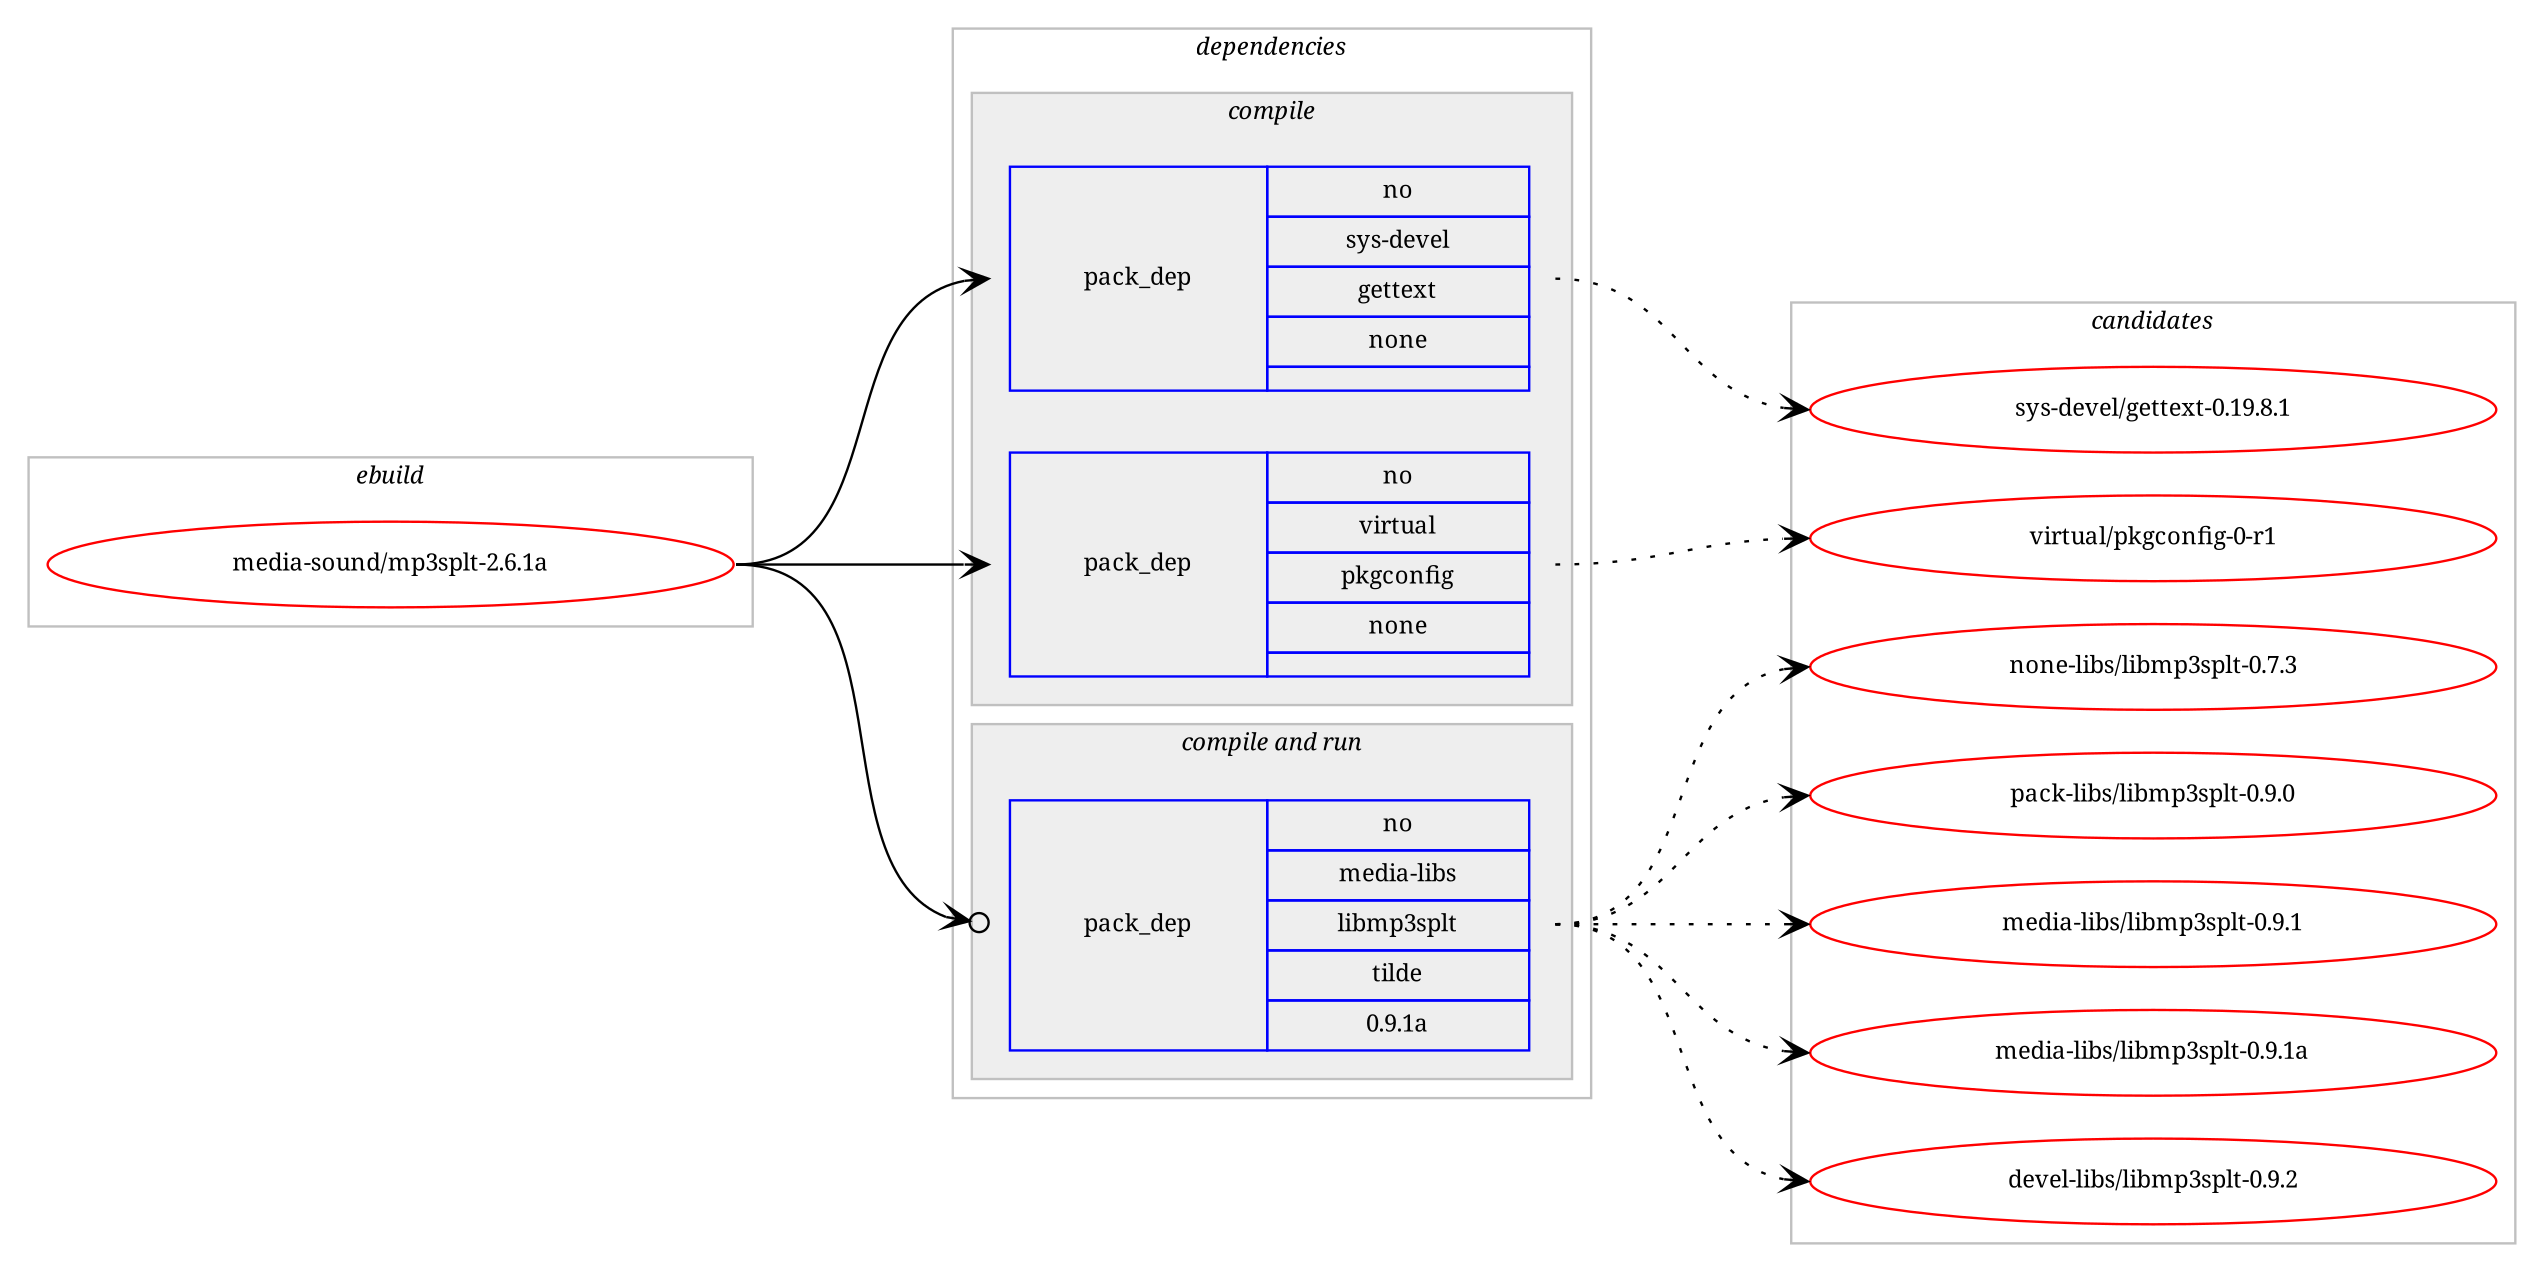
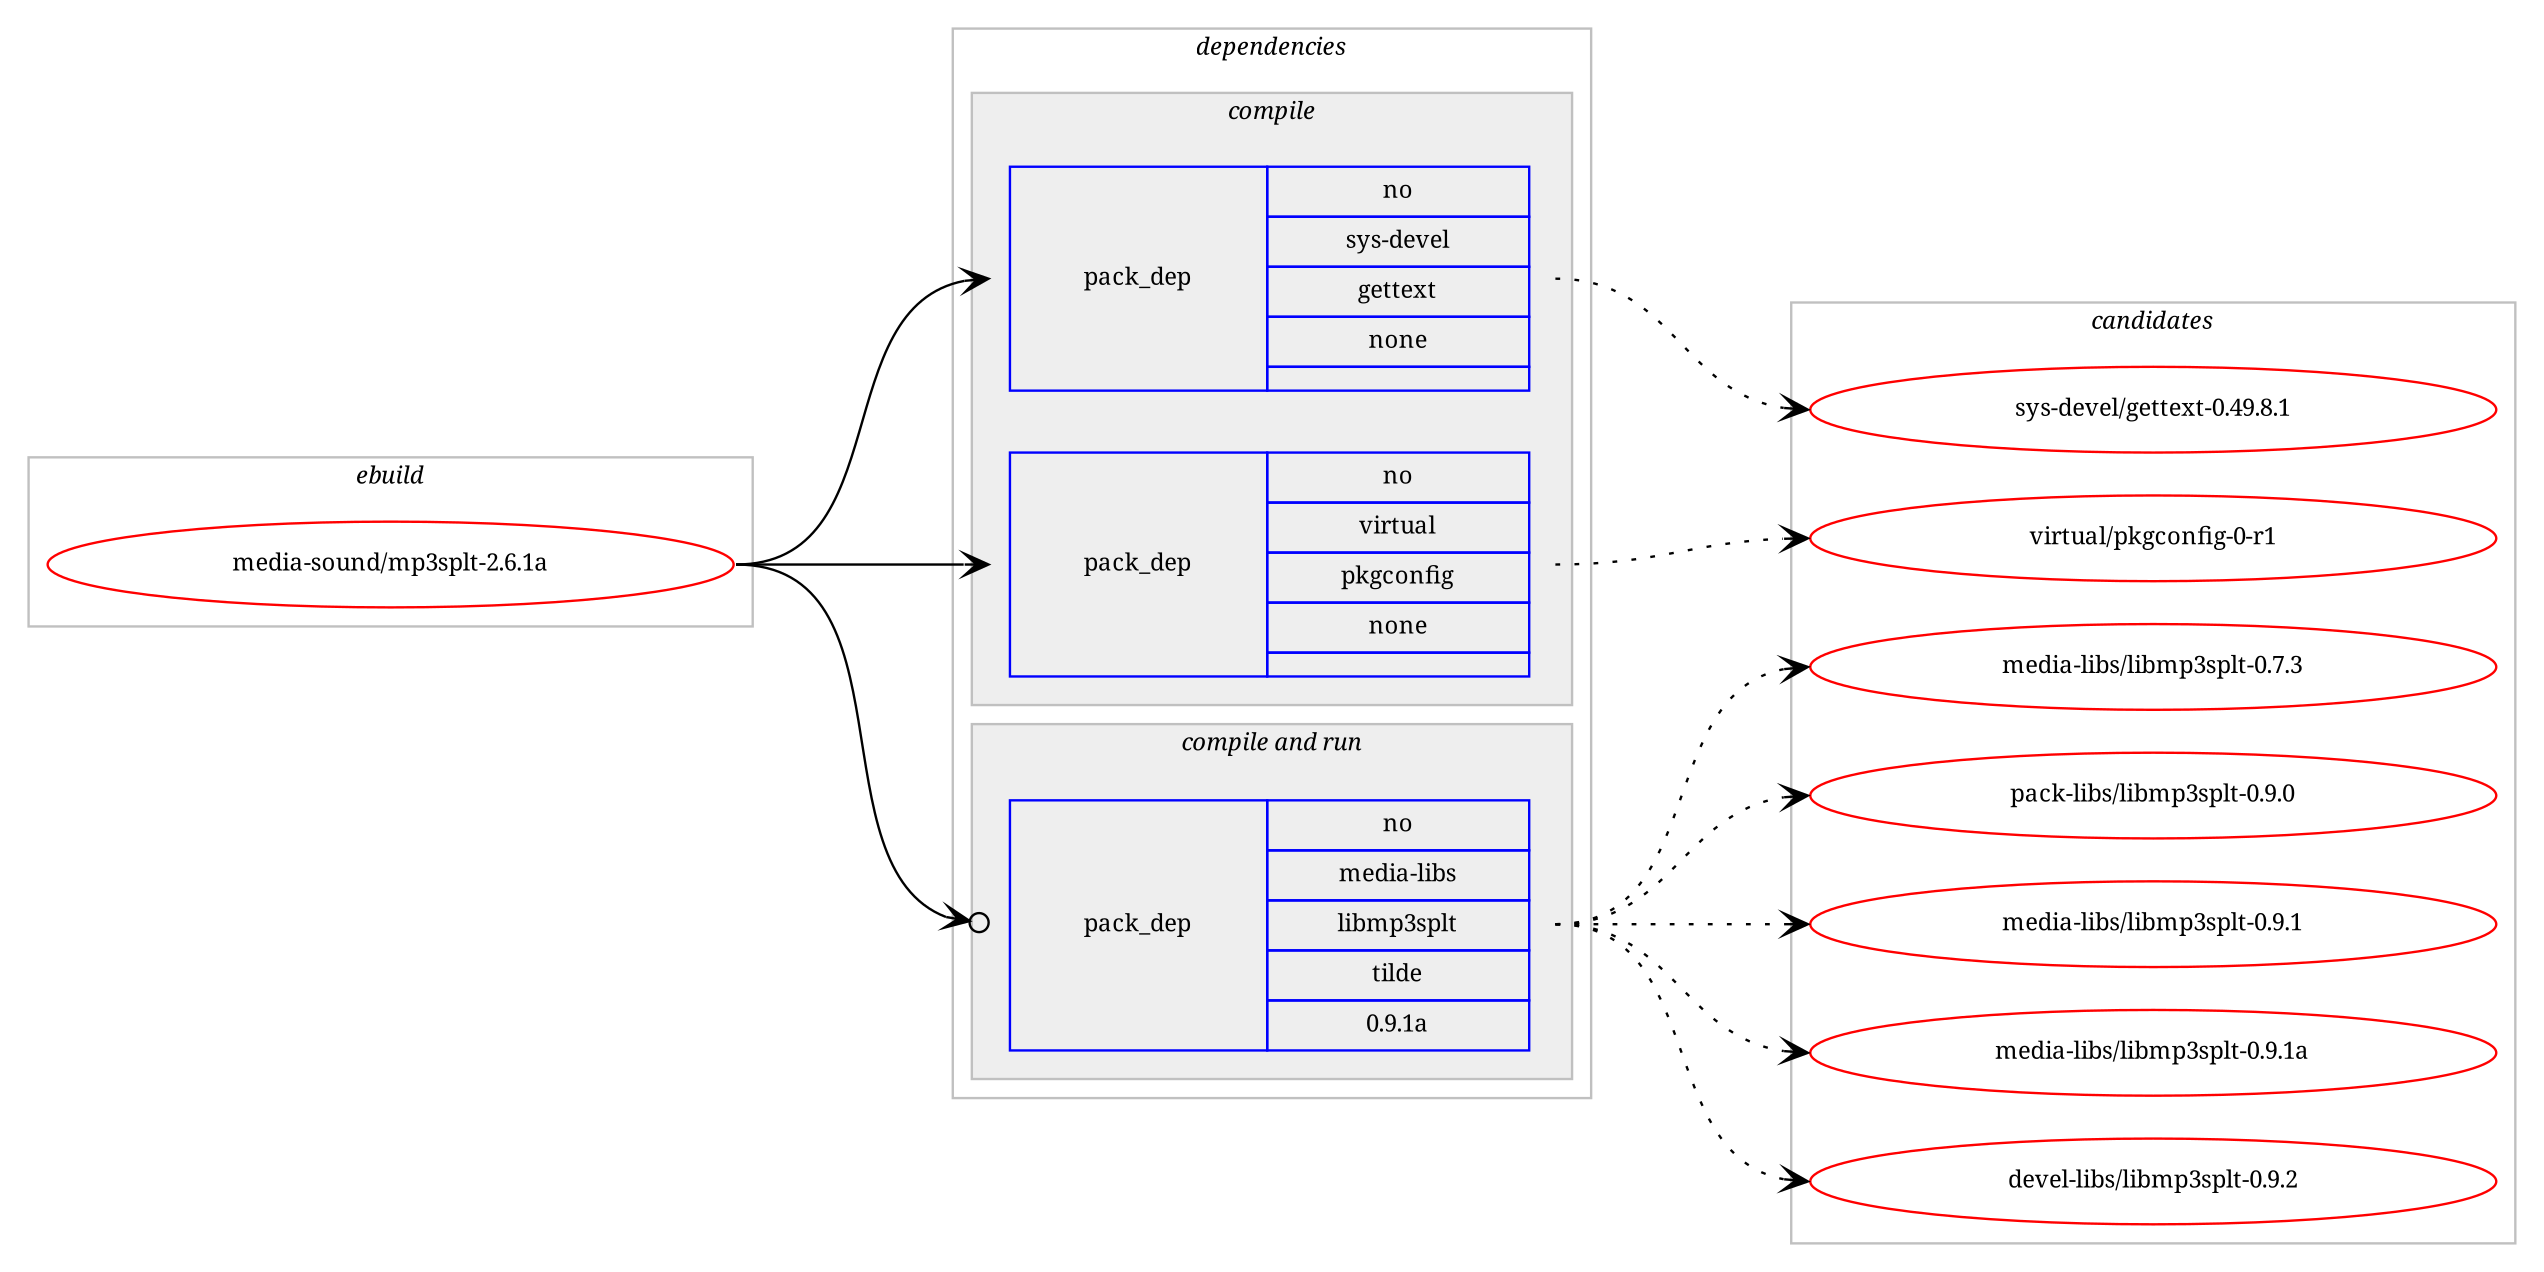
node "sys-devel/gettext-0.19.8.1": label "sys-devel/gettext-0.19.8.1" -> "sys-devel/gettext-0.49.8.1"
node "none-libs/libmp3splt-0.7.3": label "none-libs/libmp3splt-0.7.3" -> "media-libs/libmp3splt-0.7.3"
